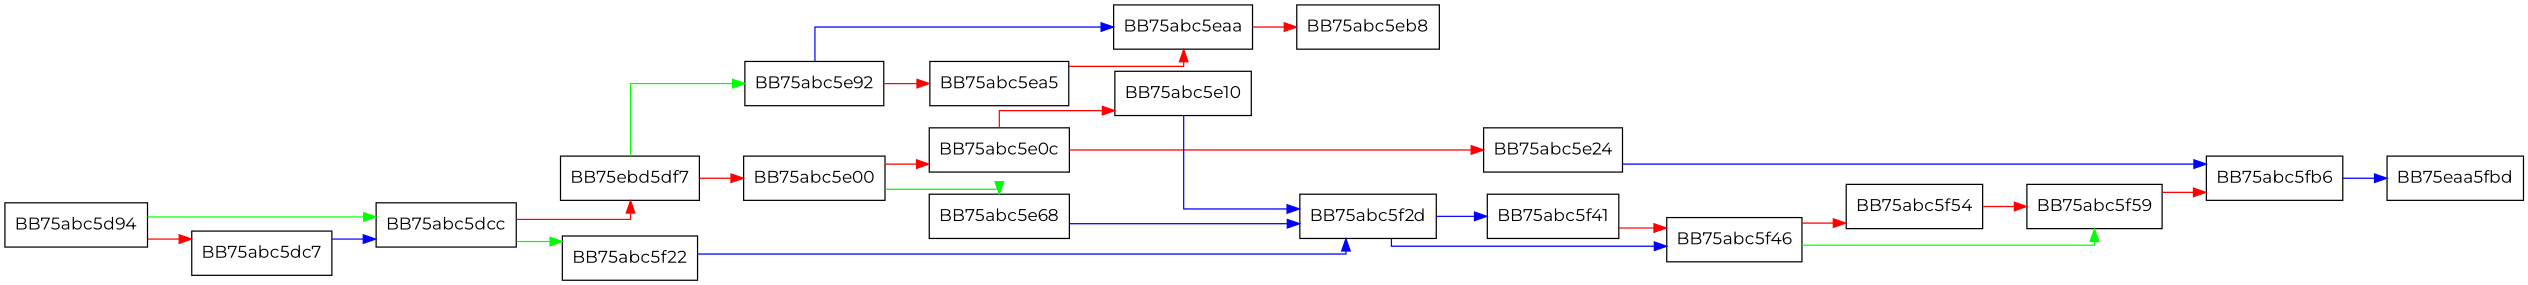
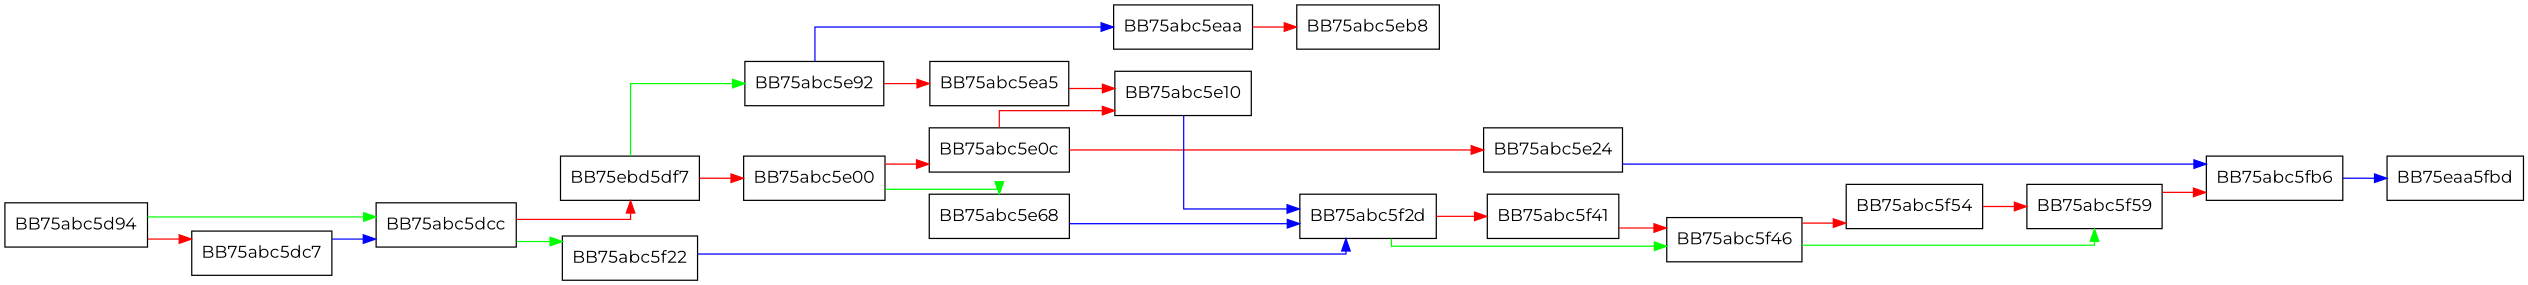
edge "BB75abc5ea5" -> "BB75abc5eaa": now "BB75abc5ea5" -> "BB75abc5e10"
edge "BB75abc5f2d" -> "BB75abc5f41": color blue -> red
edge "BB75abc5f2d" -> "BB75abc5f46": color blue -> green
